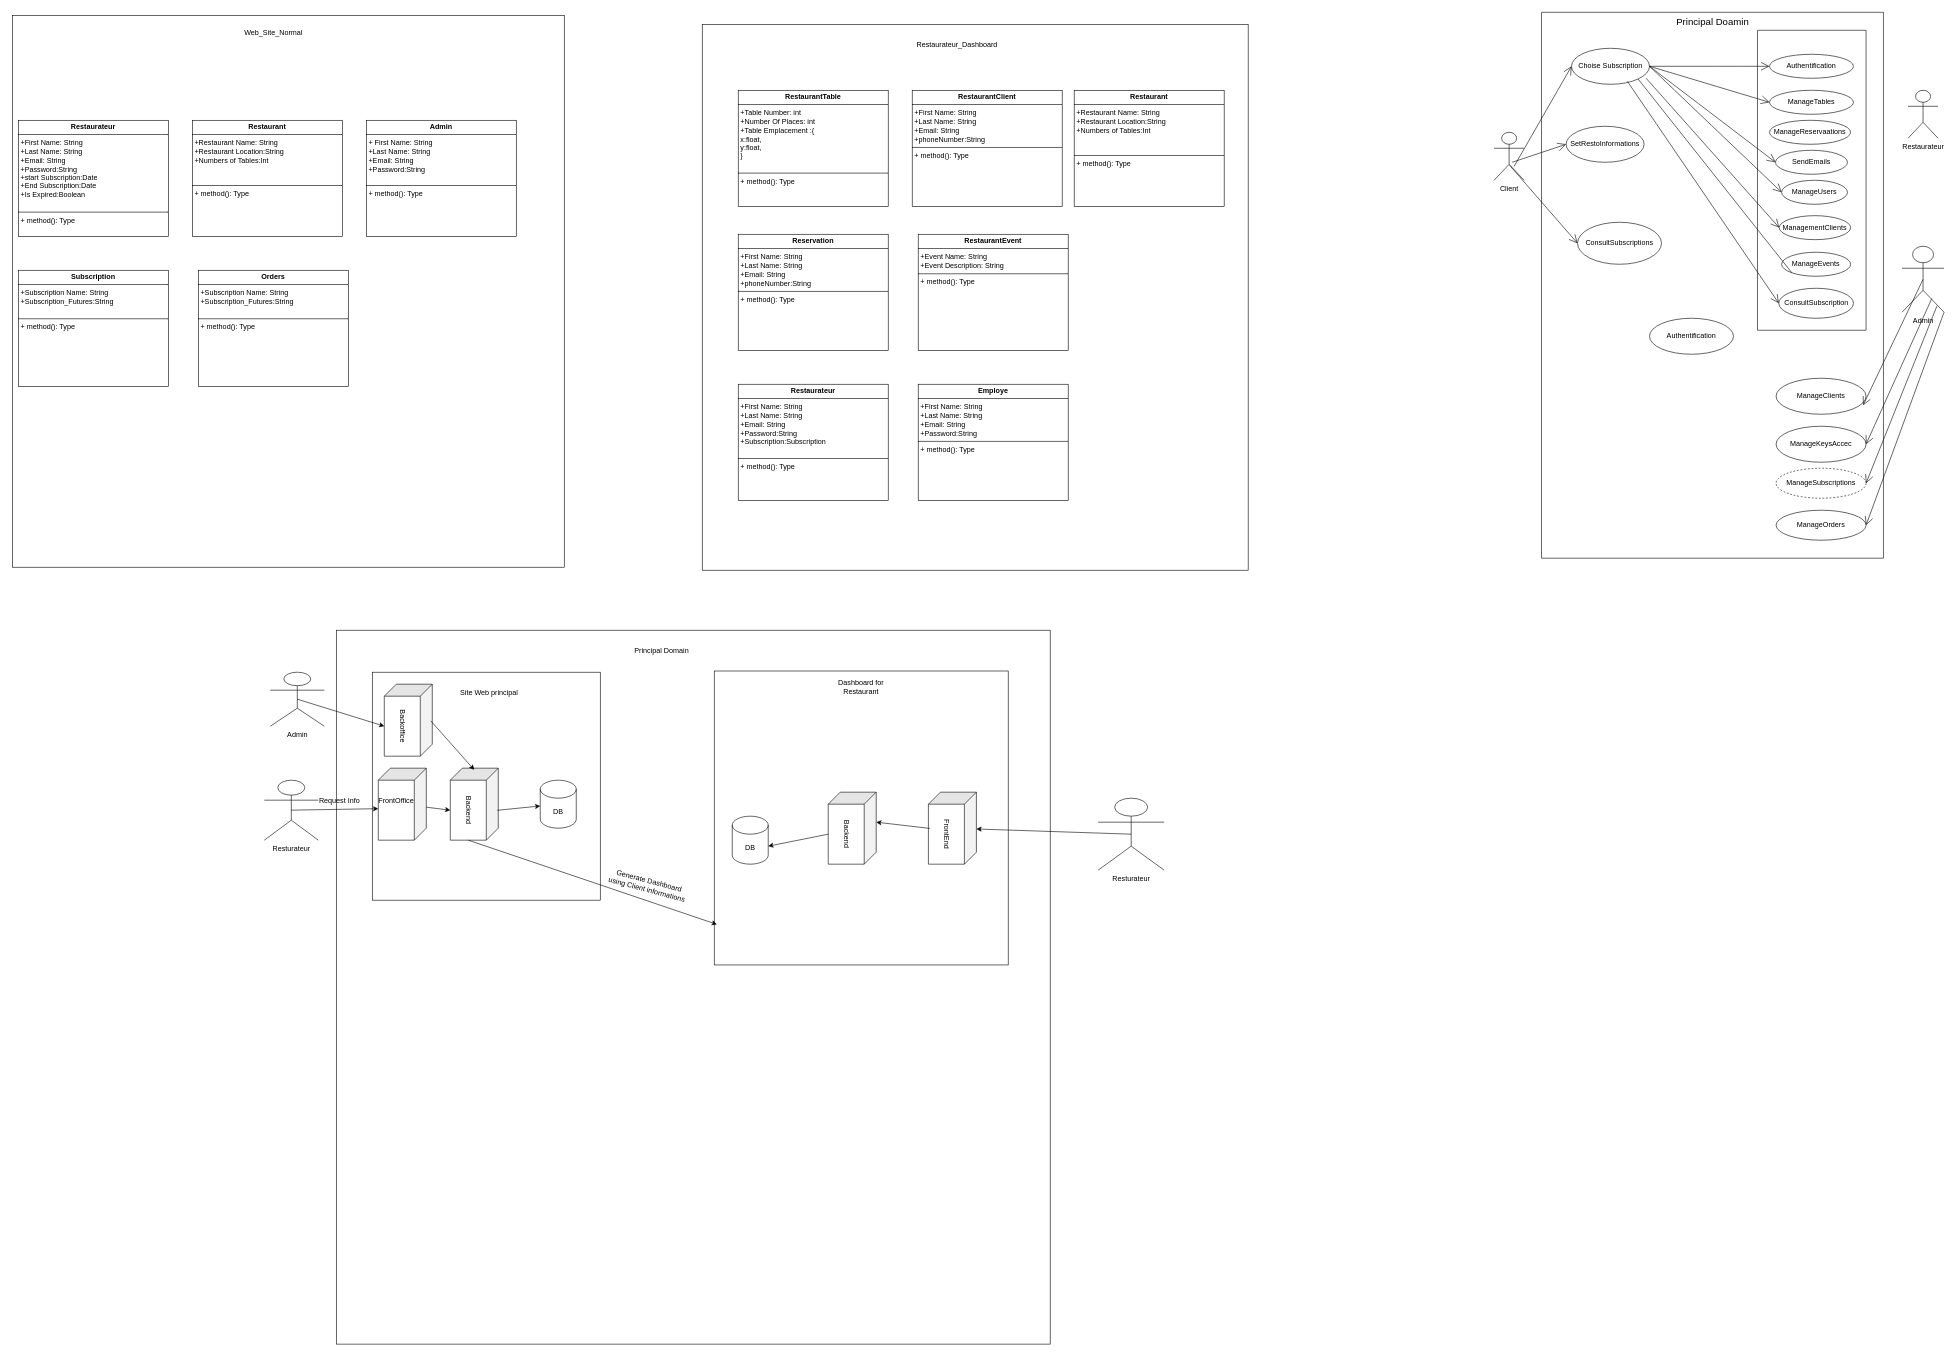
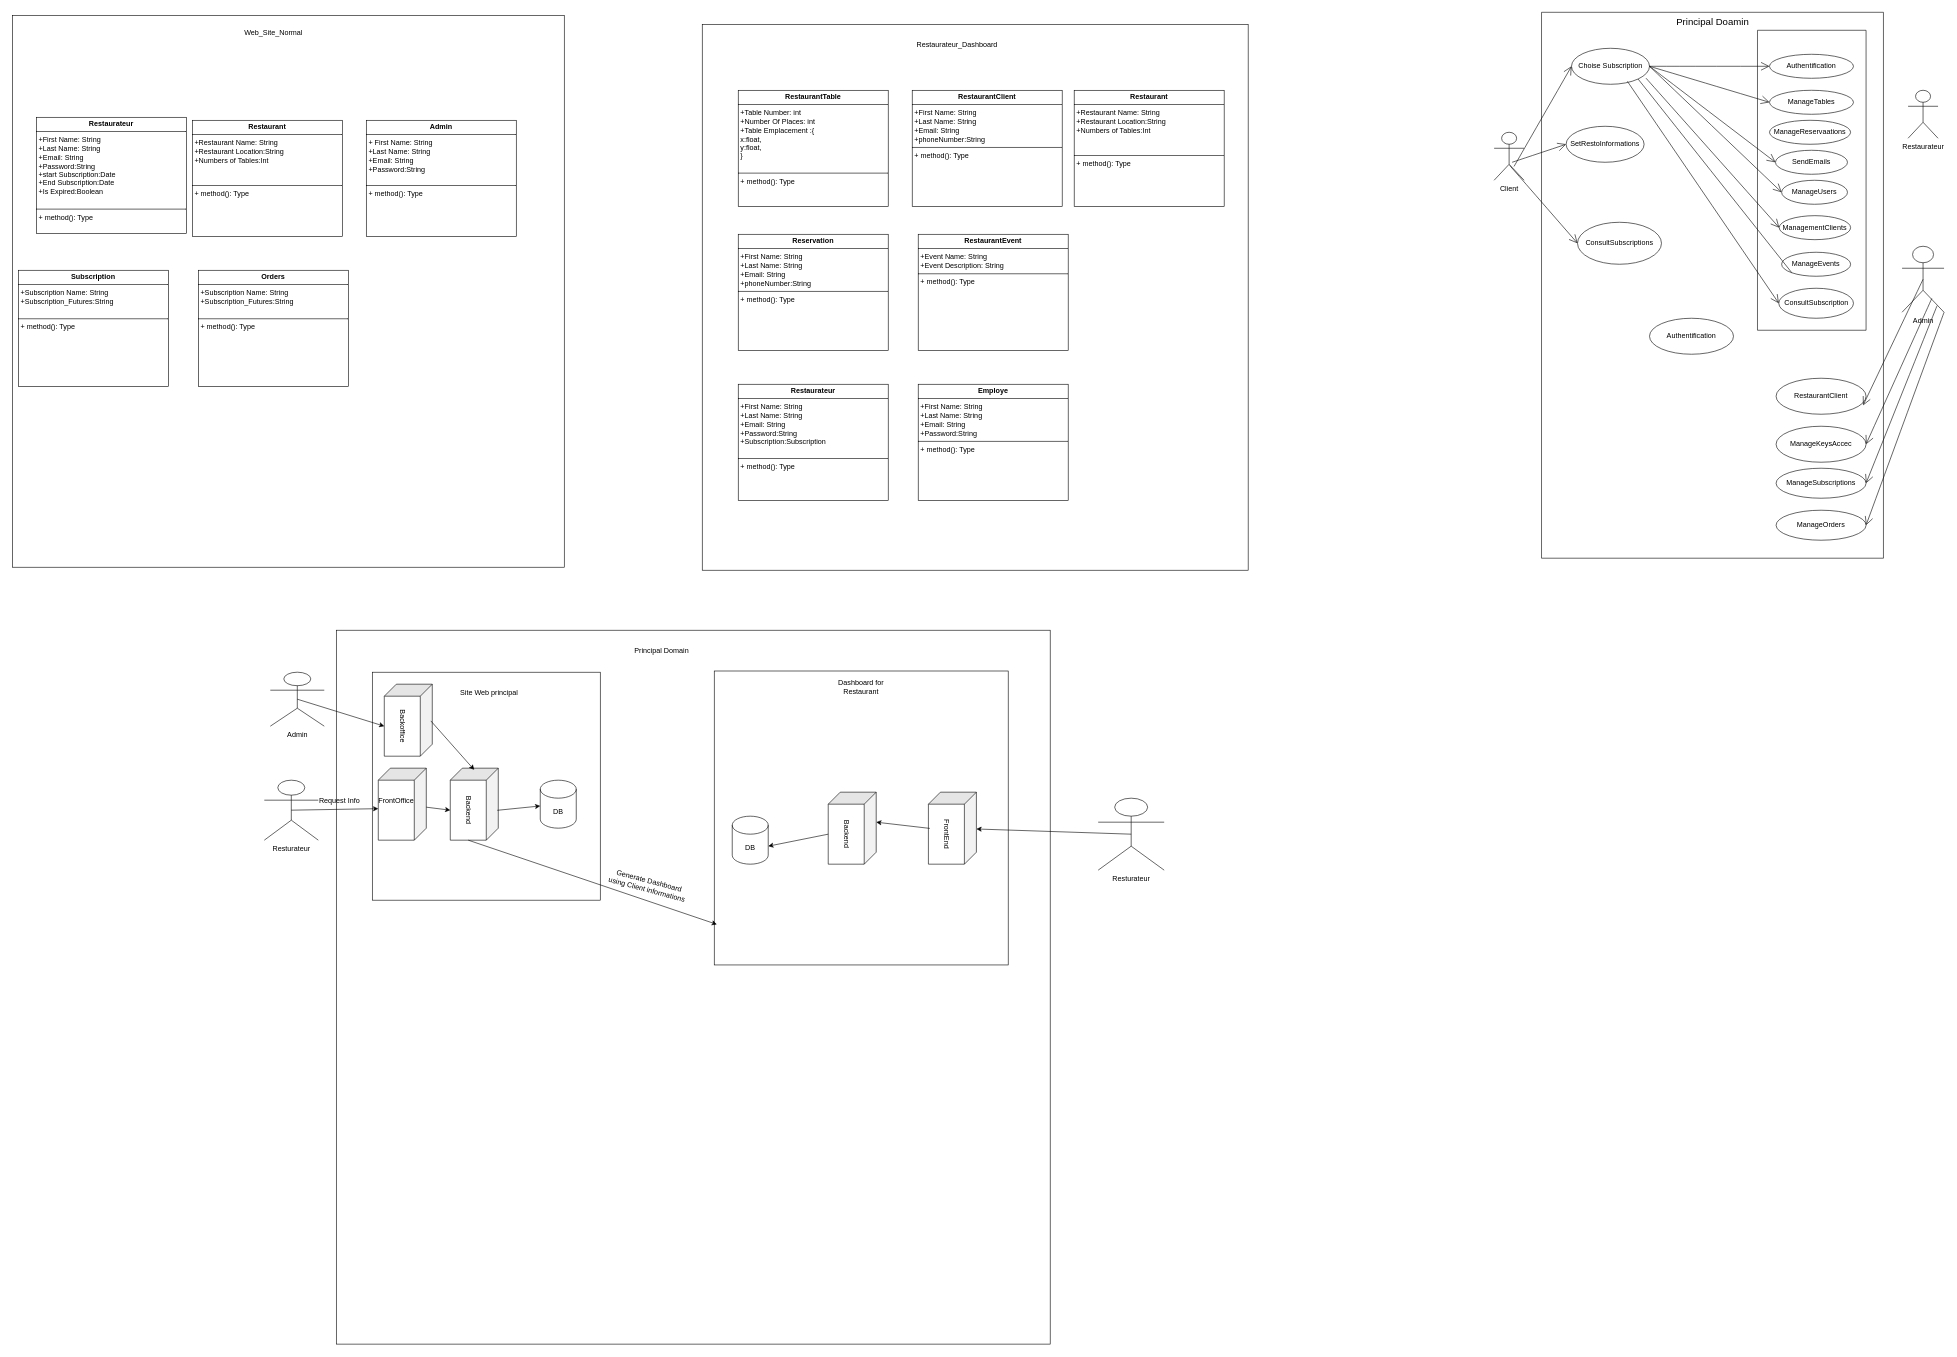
node "Restaurateur +First Name: String +Last Name: String +Email: String +Password:String +start Subscription:Date +End Subscription:Date +Is Expired:Boolean + method(): Type": moved (93, 179) -> (111, 176)
node "ManageClients": label "ManageClients" -> "RestaurantClient"
node "ManageSubscriptions": style dashed -> solid
